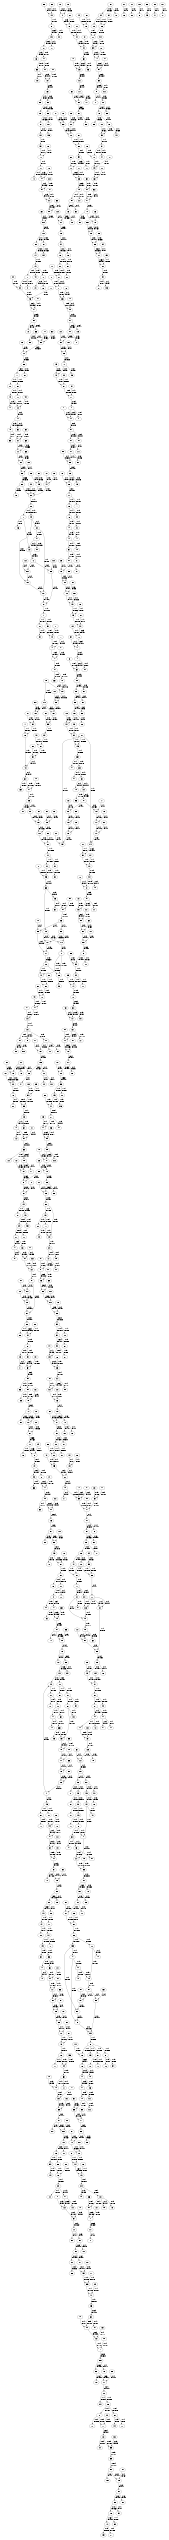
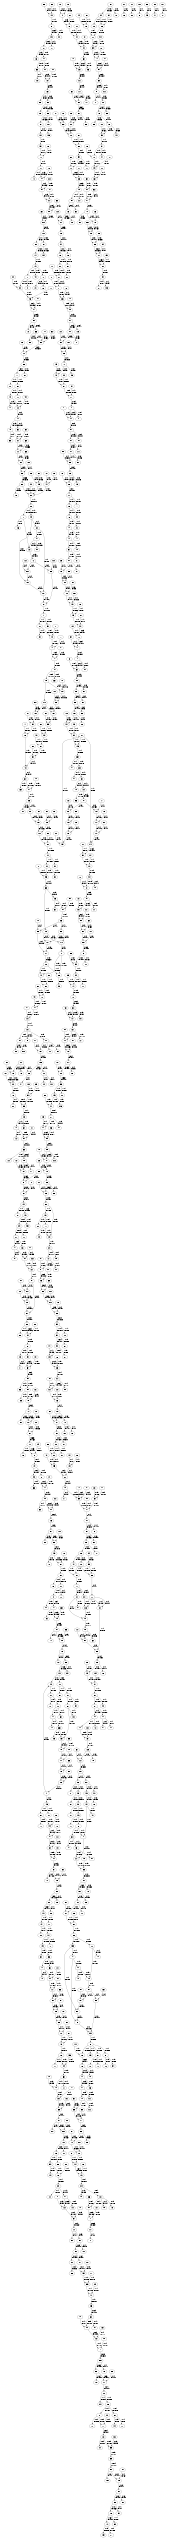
edge "944" -> "719": now "944" -> "883"
node "330": added
